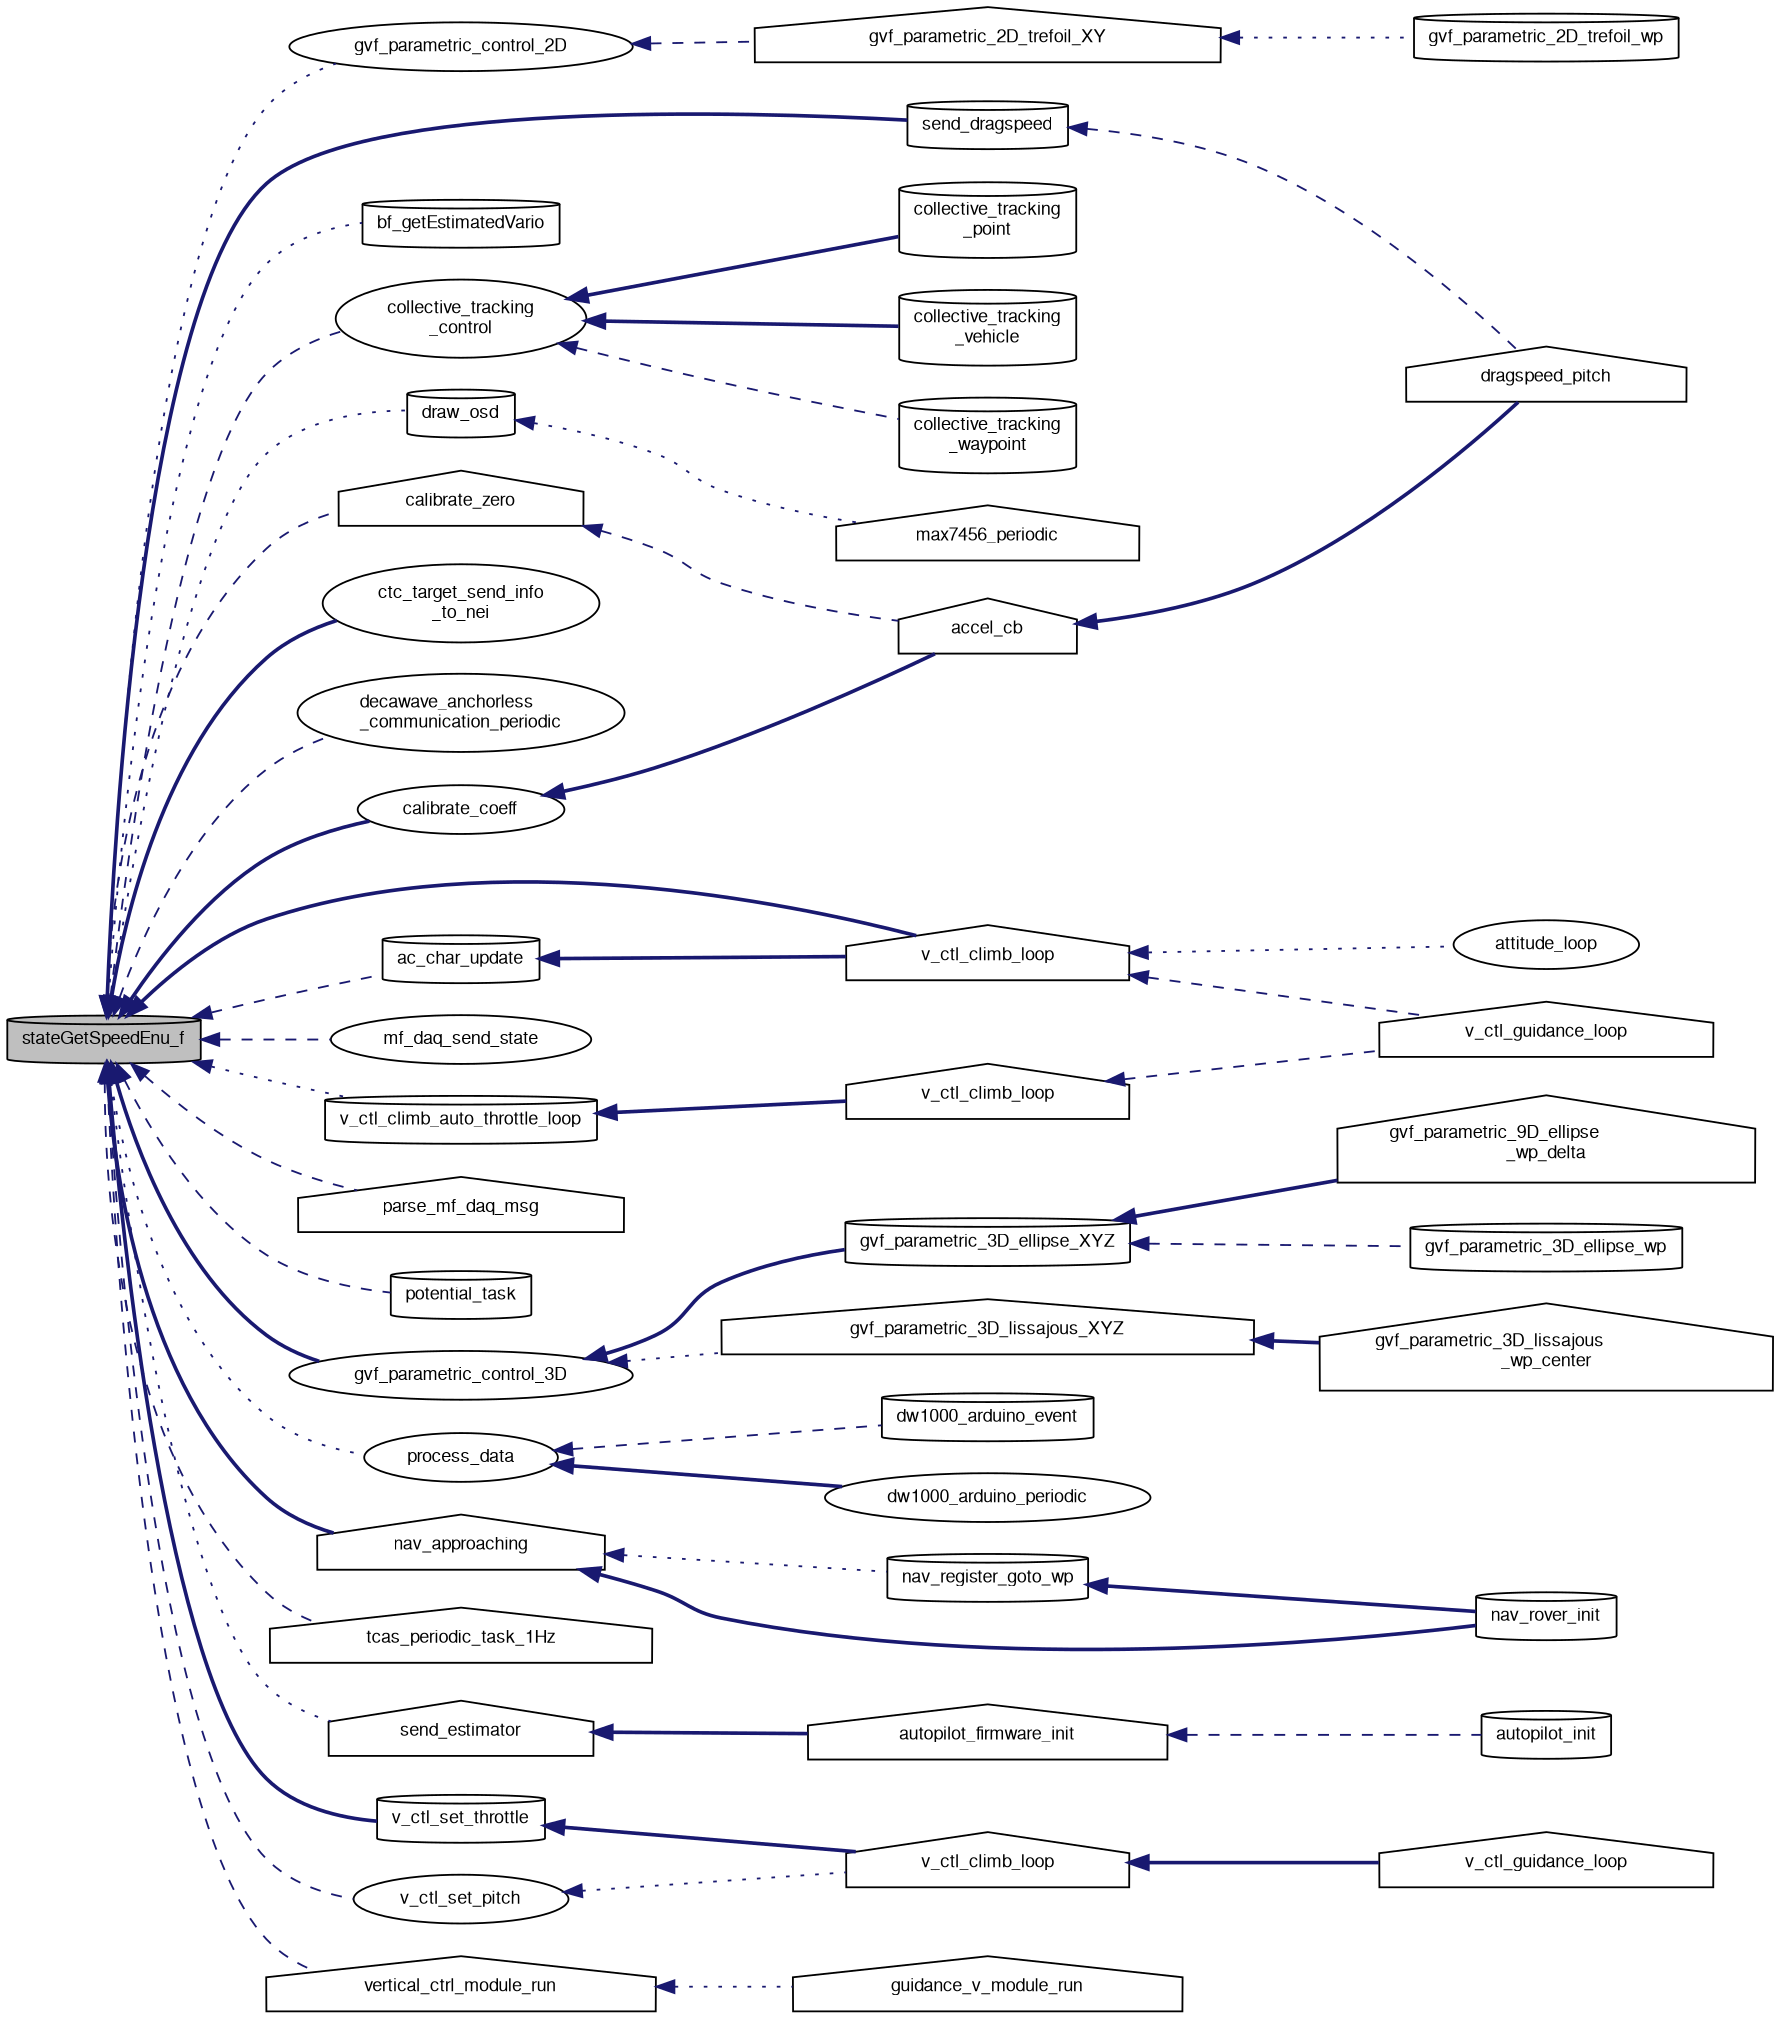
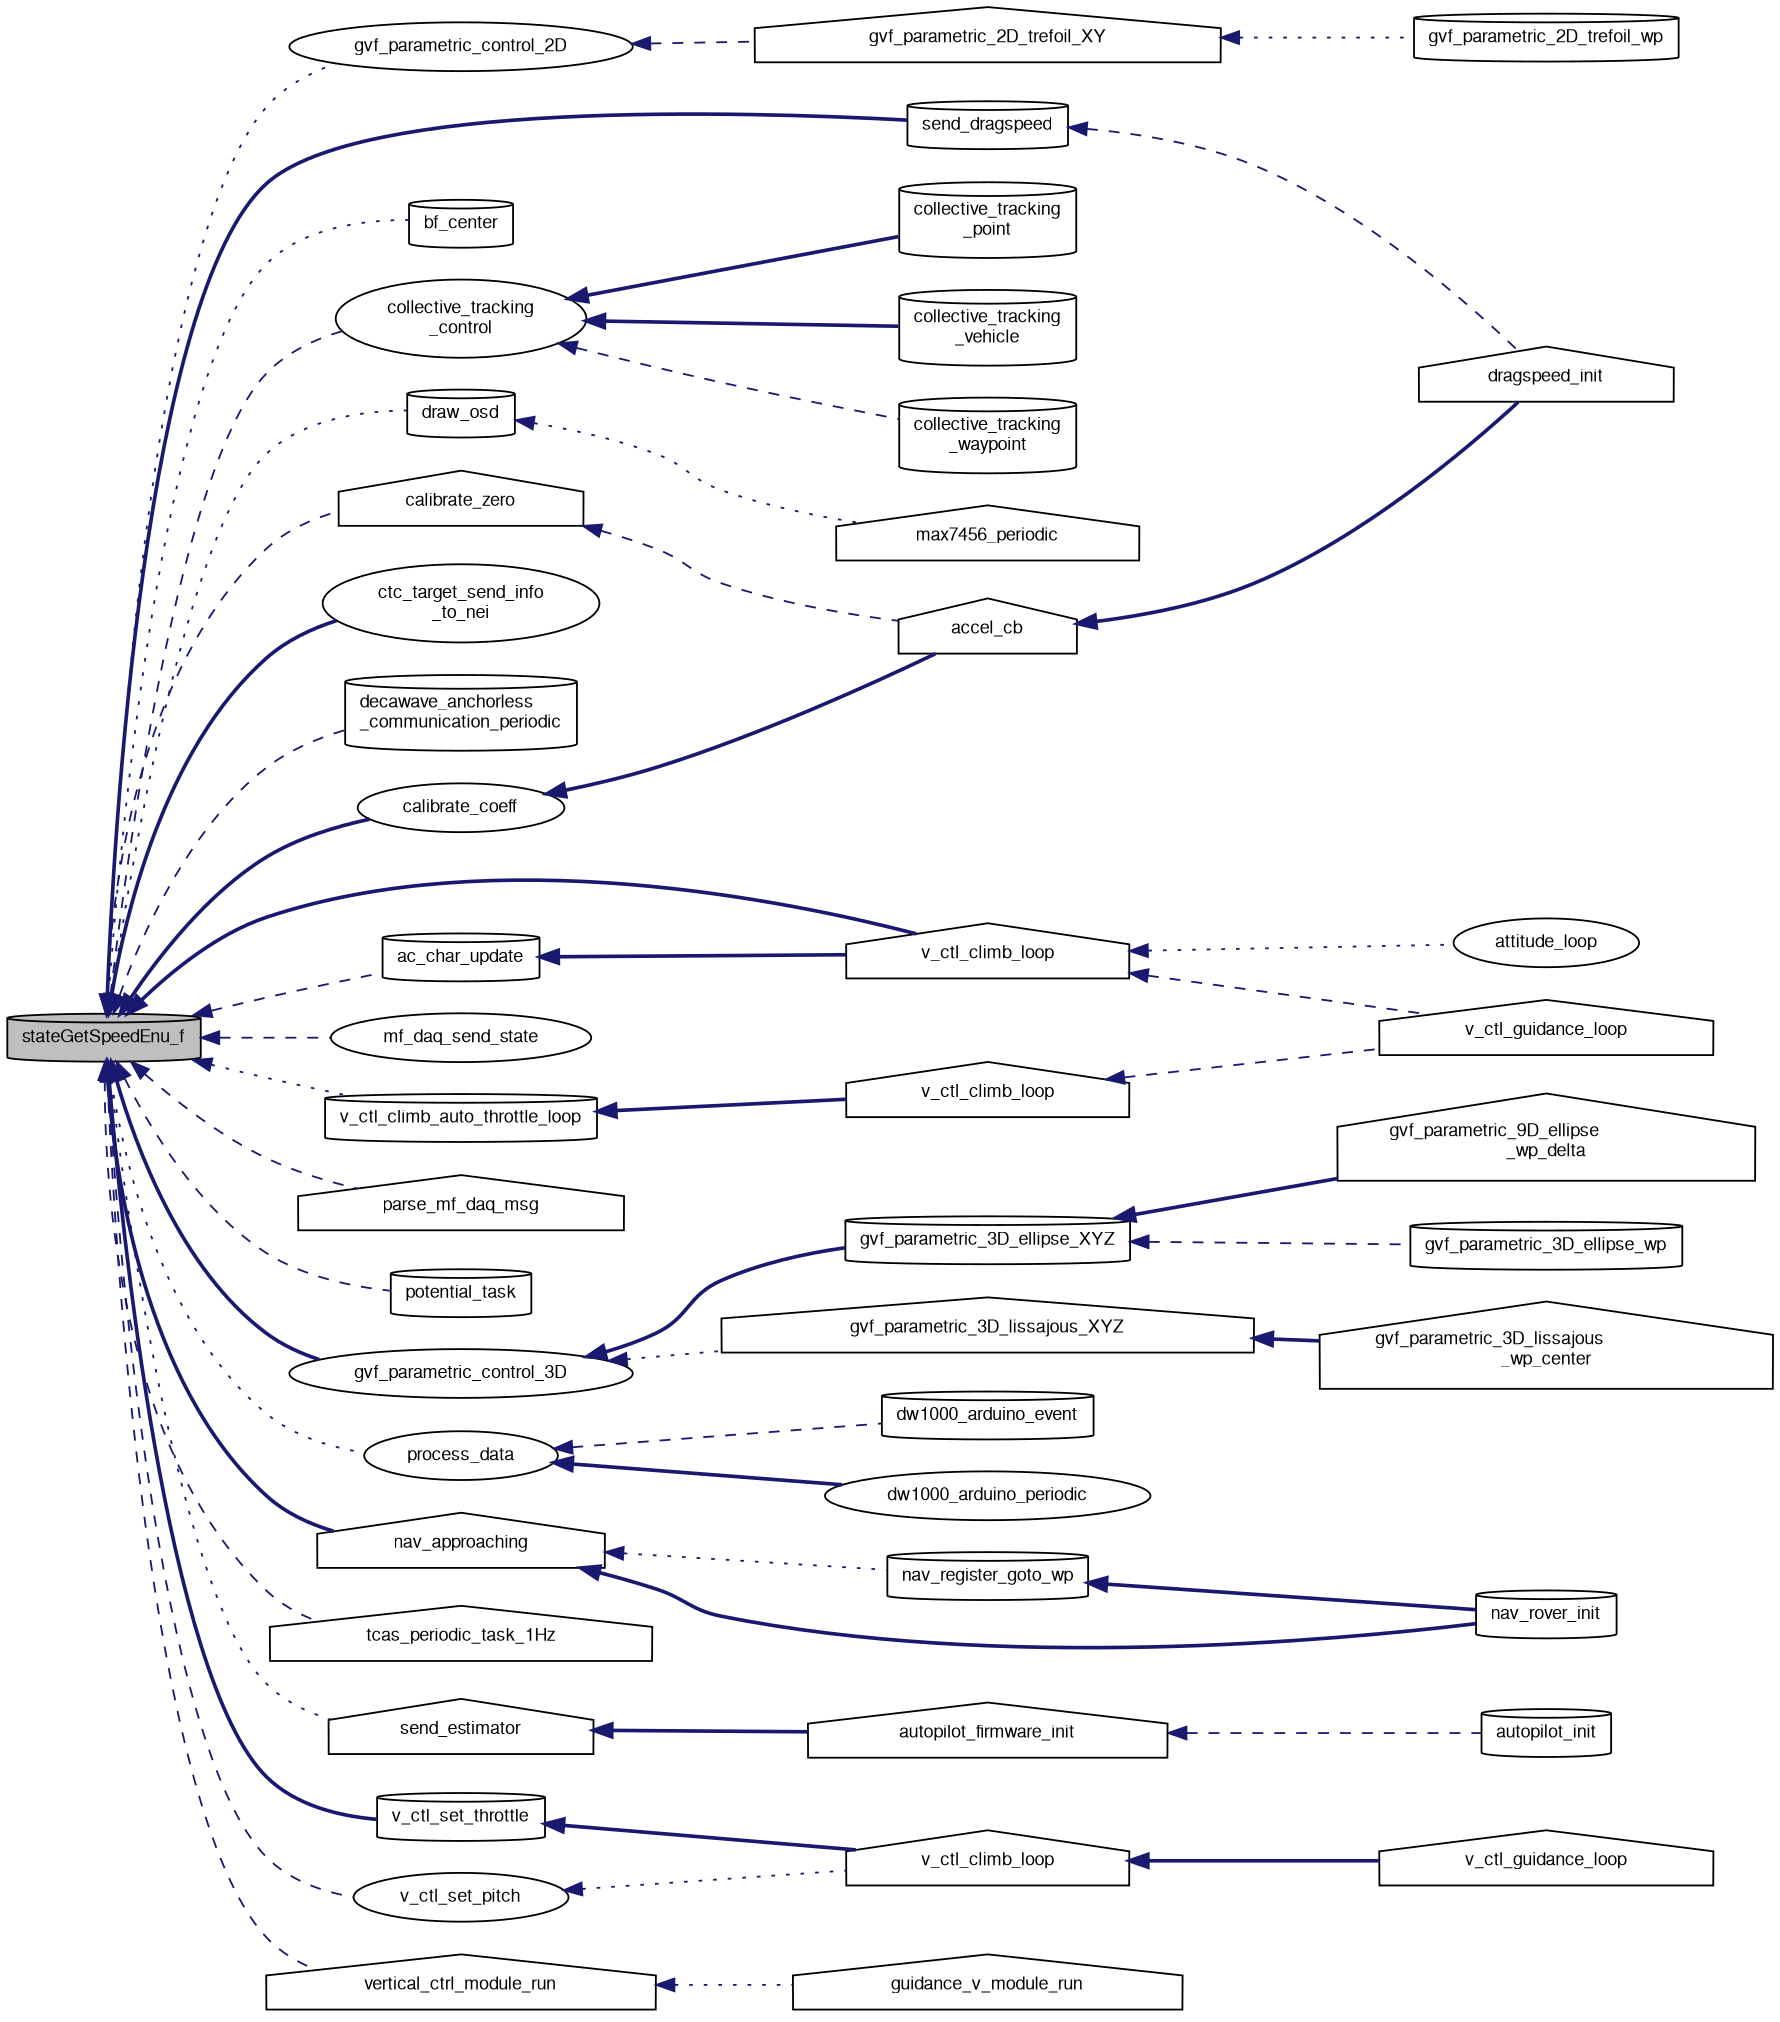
node "bf_getEstimatedVario": label "bf_getEstimatedVario" -> "bf_center"
node "dragspeed_pitch": label "dragspeed_pitch" -> "dragspeed_init"
node "decawave_anchorless _communication_periodic": shape ellipse -> cylinder
